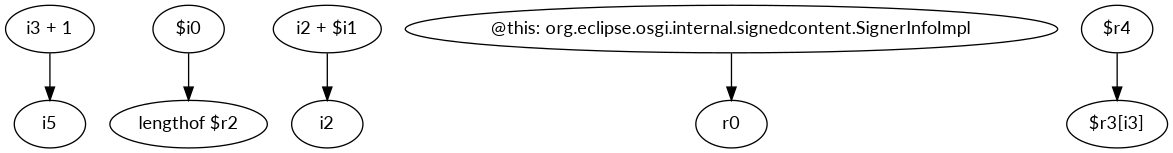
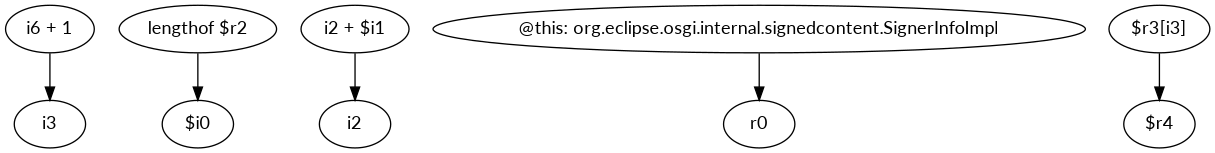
node "i3 + 1": label "i3 + 1" -> "i6 + 1"
edge "$i0" -> "lengthof $r2": reversed
edge "$r4" -> "$r3[i3]": reversed
node "i5": label "i5" -> "i3"
